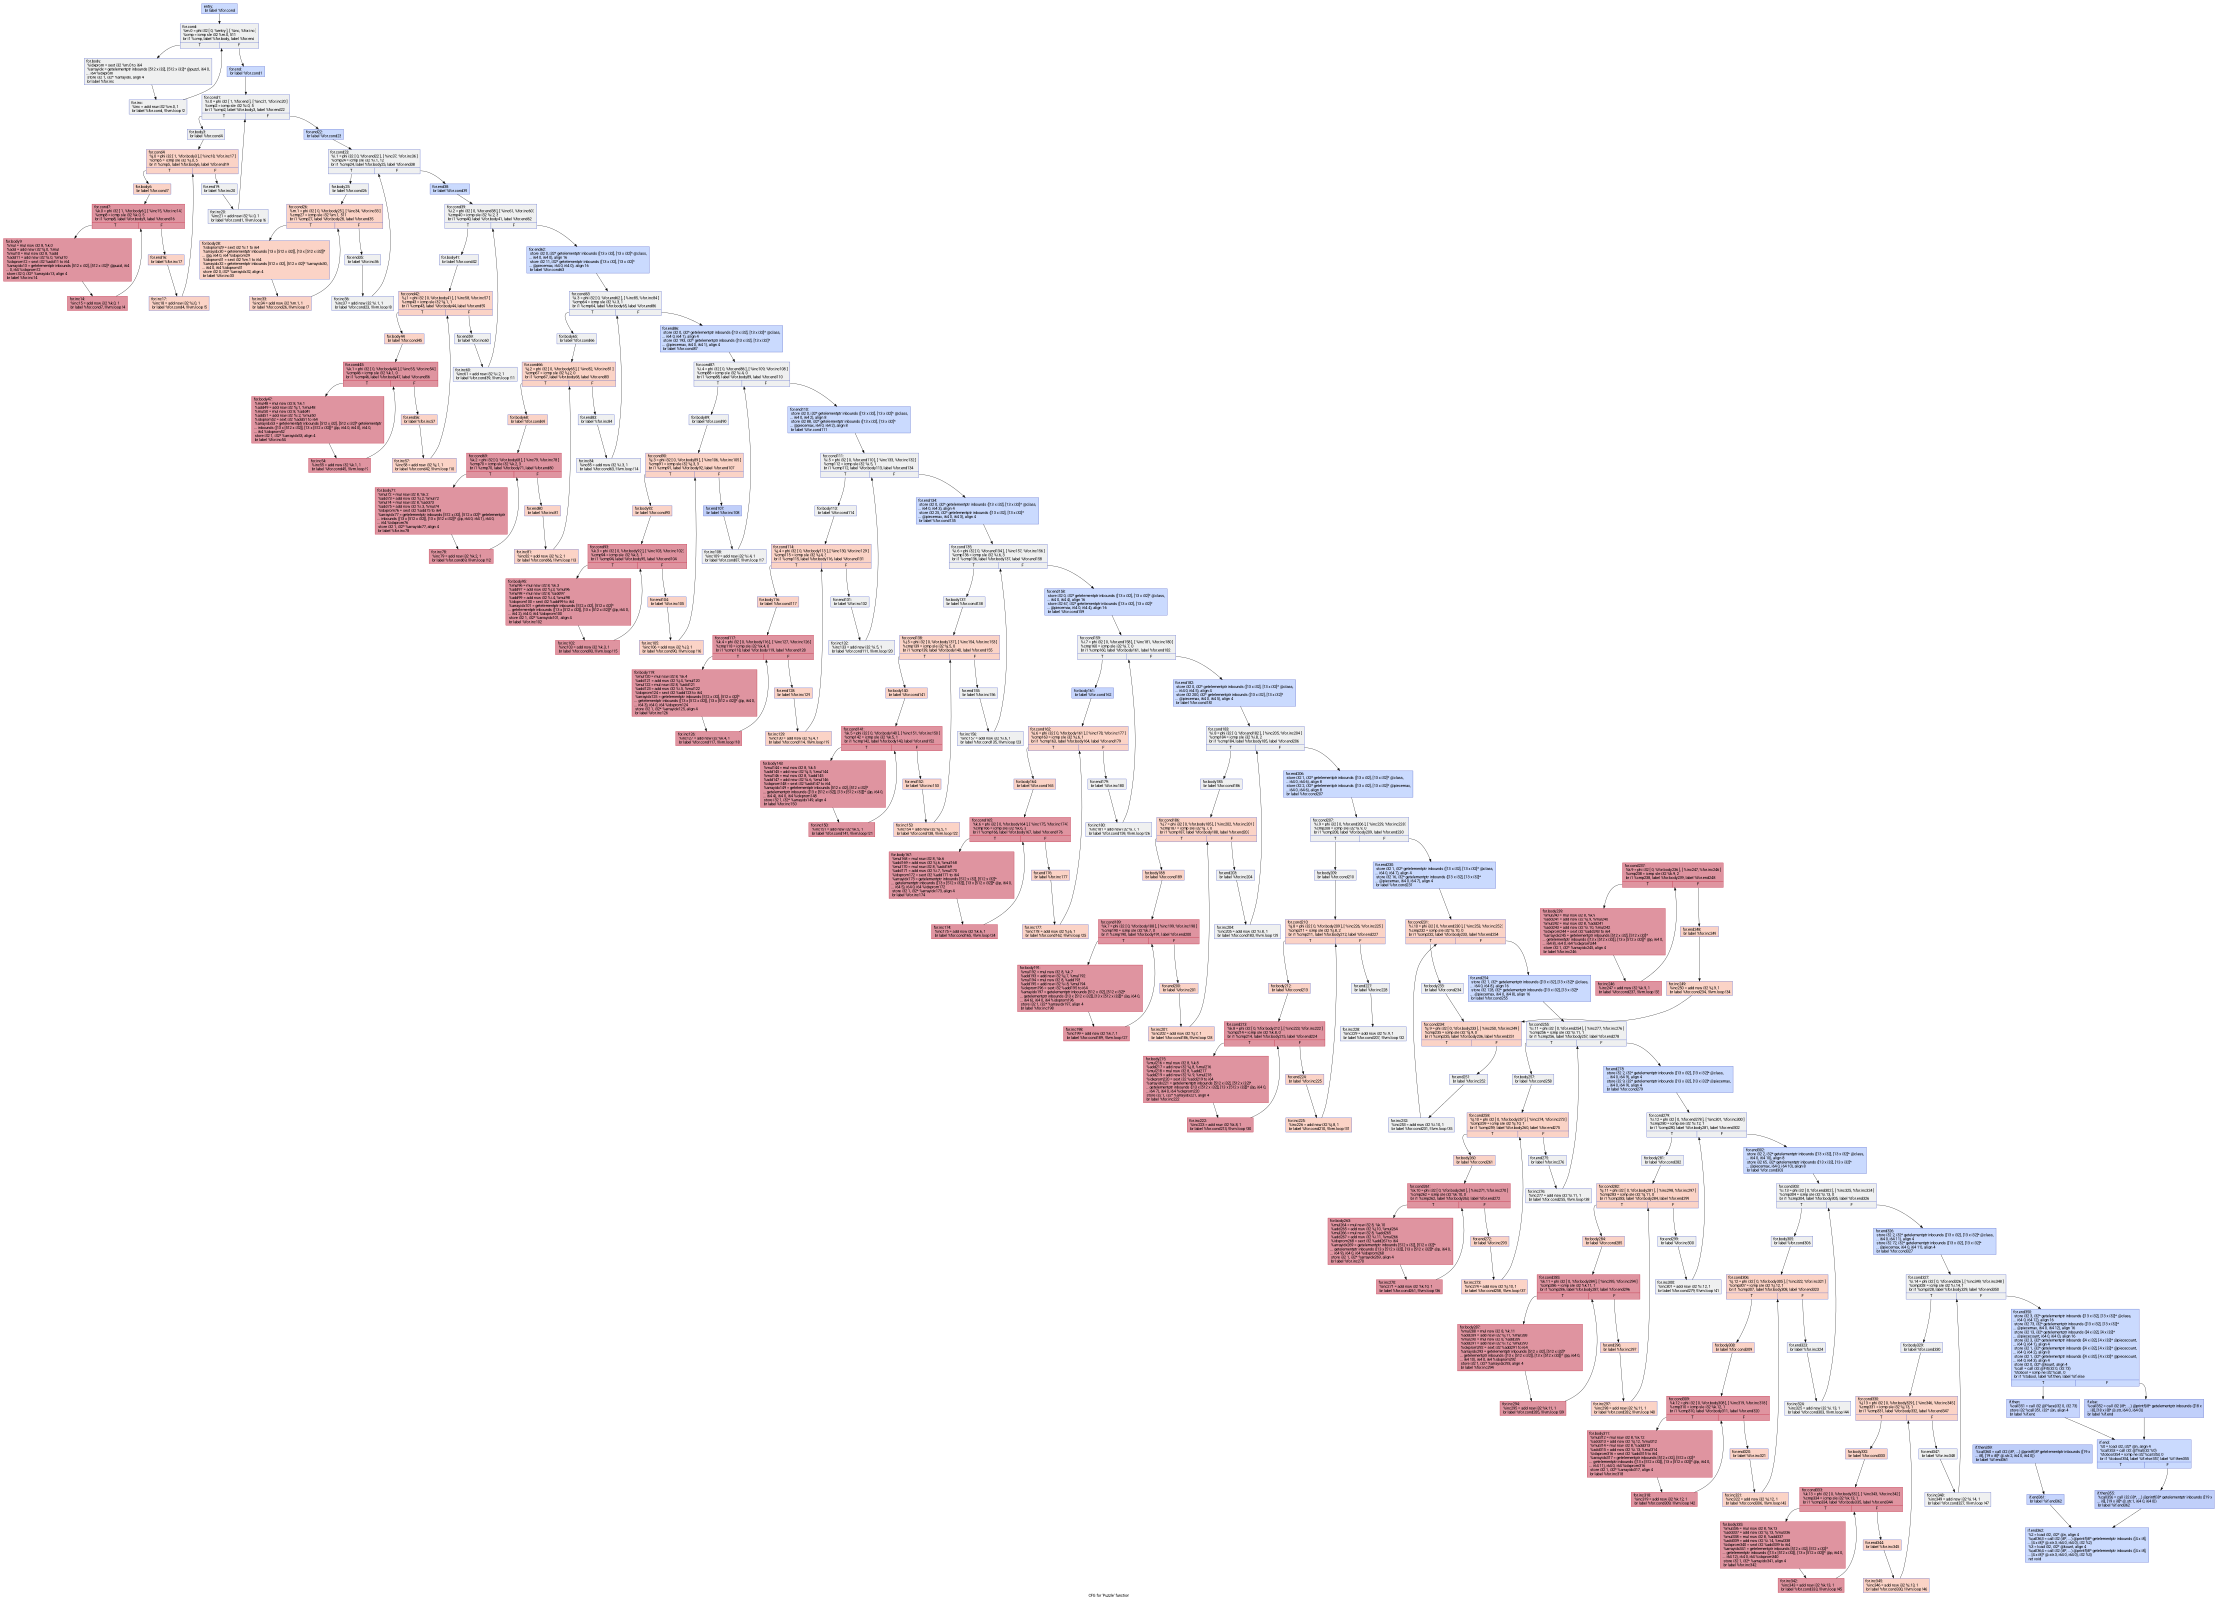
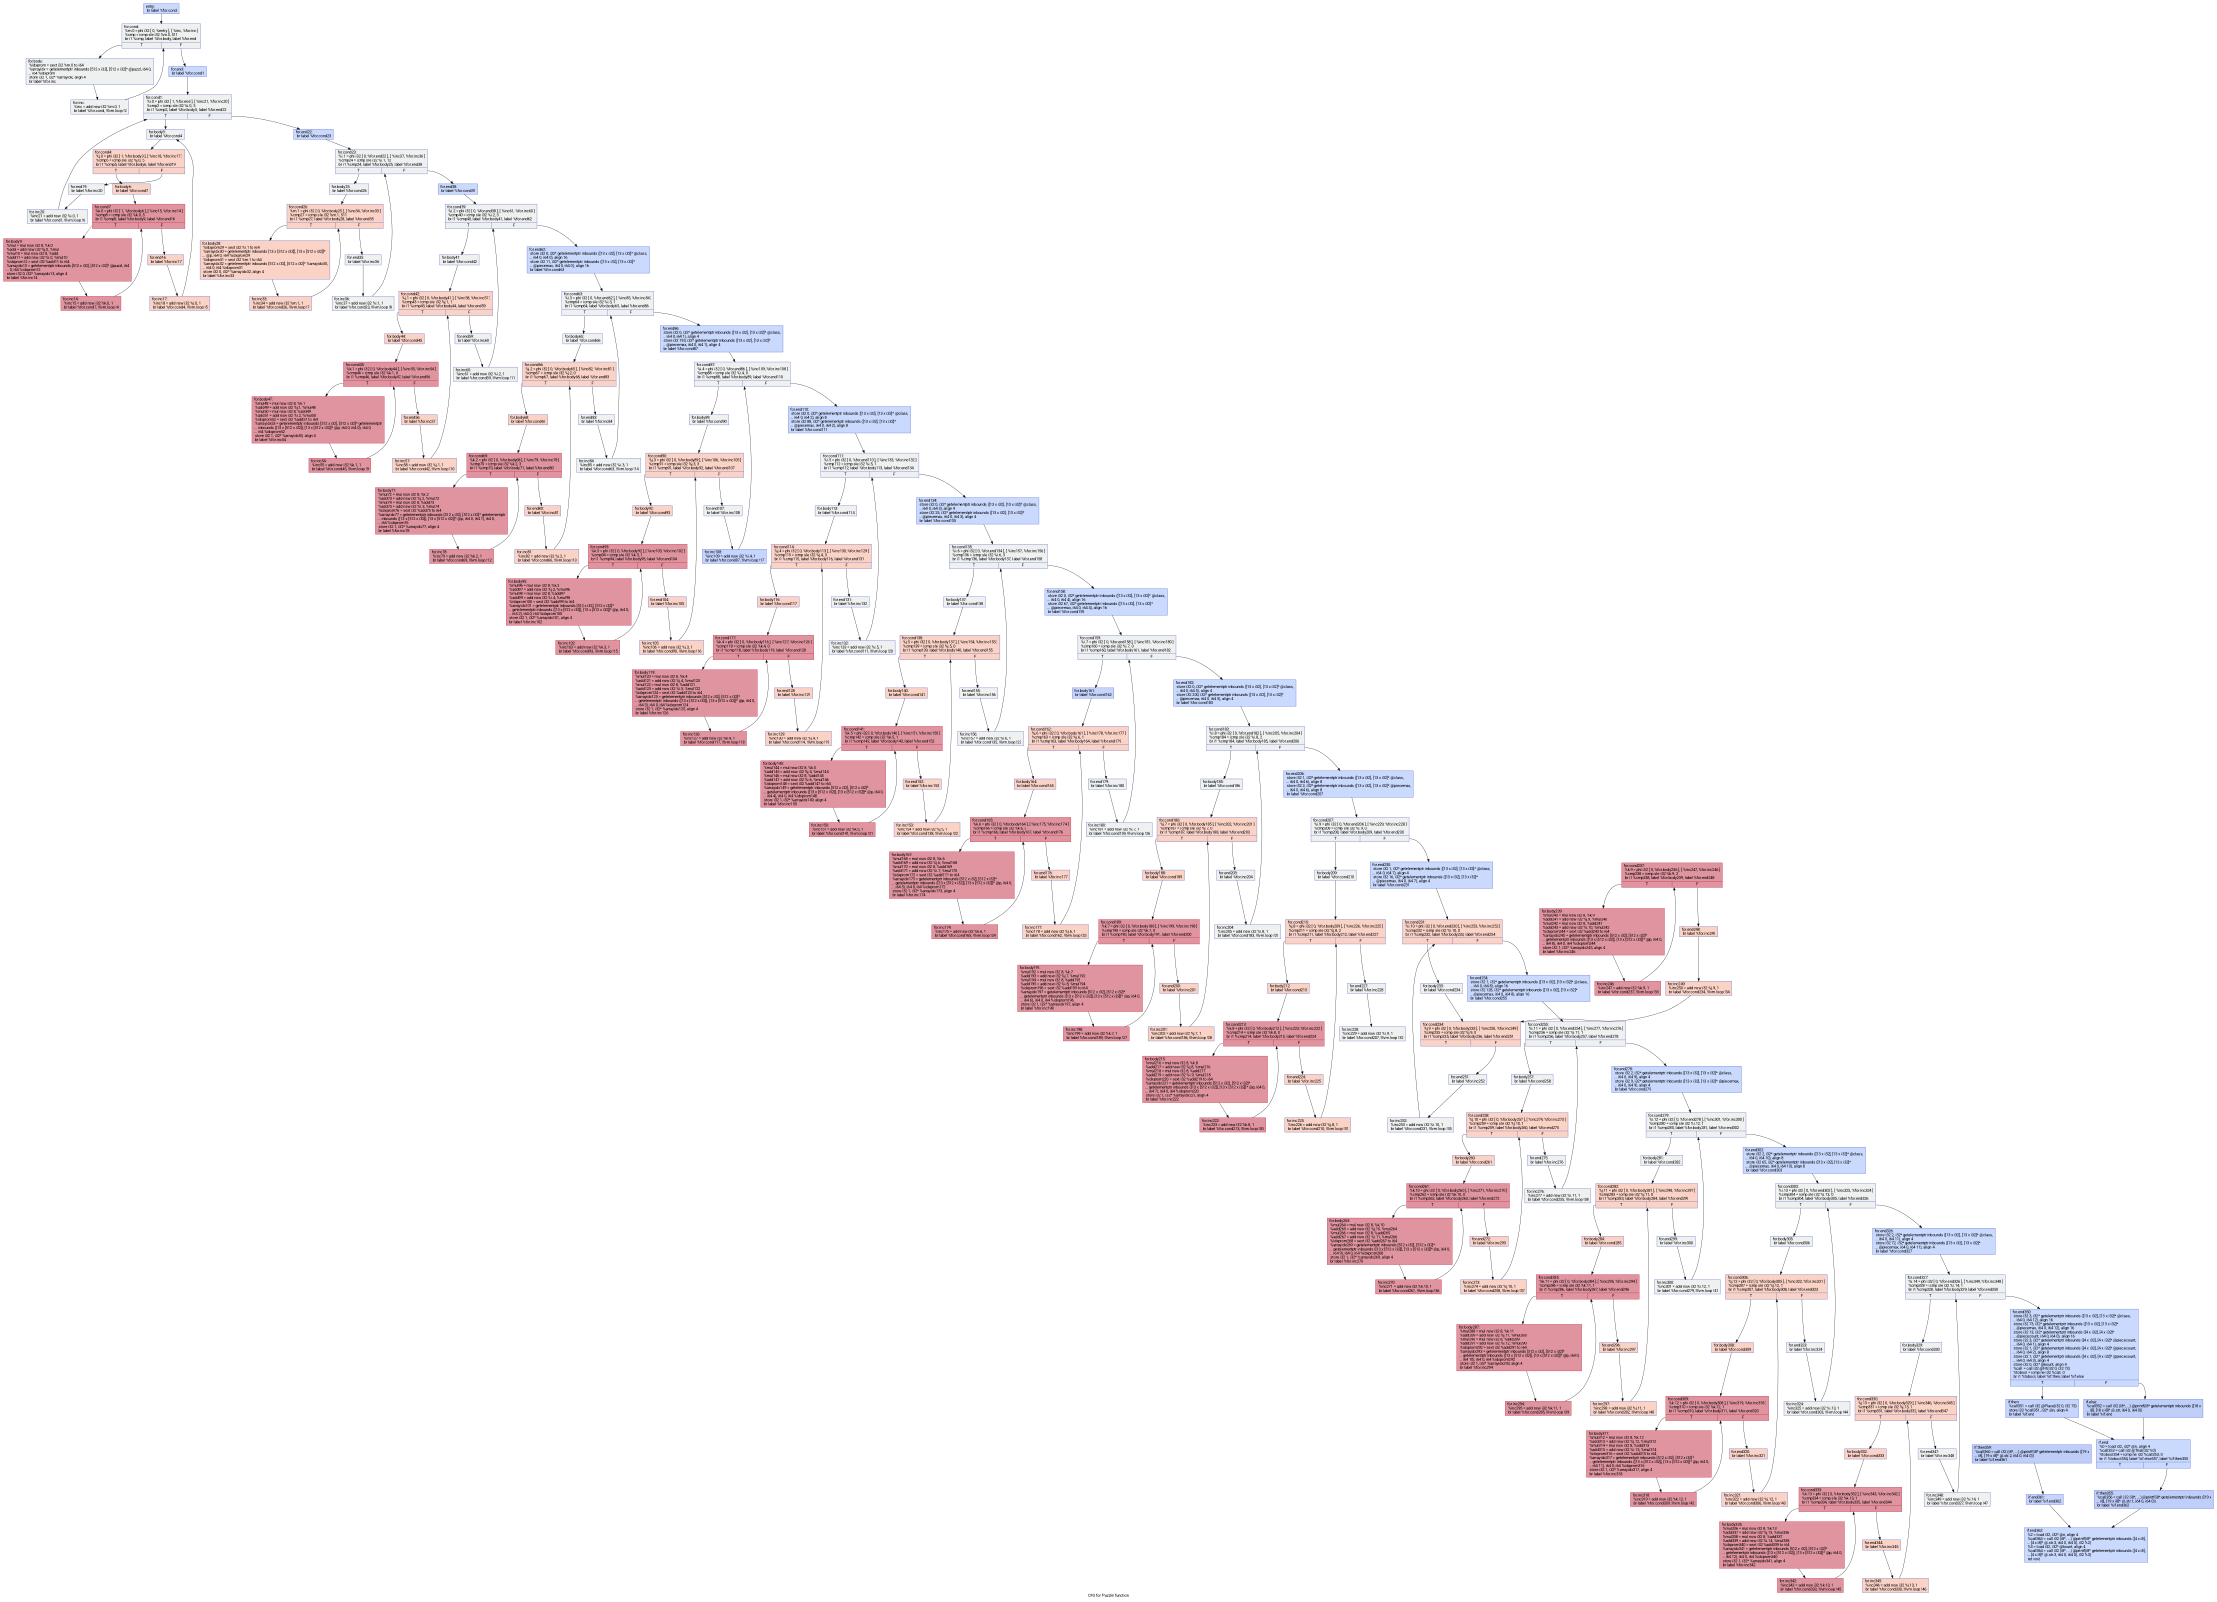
edge "for.inc17:" -> "for.cond4:": now "for.inc17:" -> "for.body3:"
node "for.end107:": fillcolor #7093f370 -> #dbdcde70
node "for.inc108:": fillcolor #dbdcde70 -> #7ea1fa70
